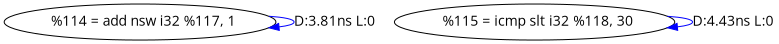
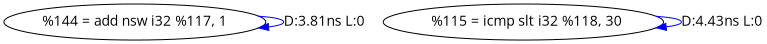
node "%114 = add nsw i32 %117, 1": label "%114 = add nsw i32 %117, 1" -> "%144 = add nsw i32 %117, 1"
